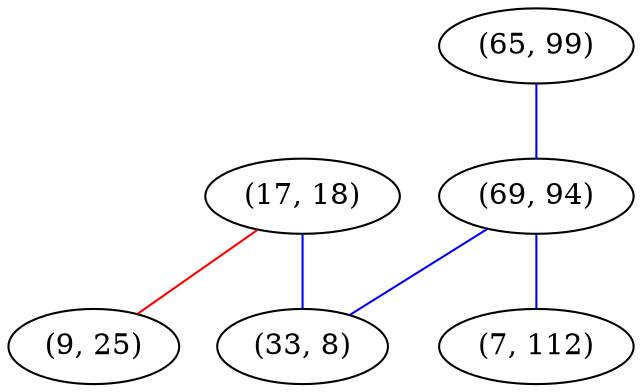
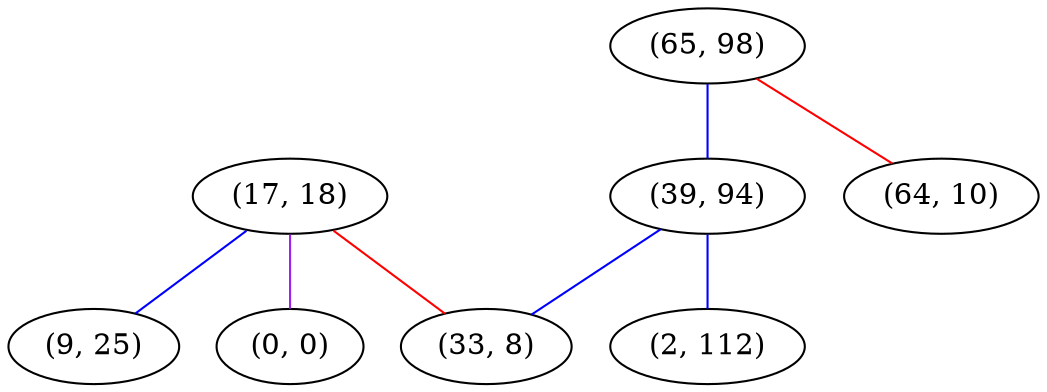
node "(65, 99)": label "(65, 99)" -> "(65, 98)"
node "(69, 94)": label "(69, 94)" -> "(39, 94)"
node "(64, 10)": added
edge "(17, 18)" -- "(9, 25)": color red -> blue
edge "(17, 18)" -- "(33, 8)": color blue -> red
node "(0, 0)": added
node "(7, 112)": label "(7, 112)" -> "(2, 112)"
